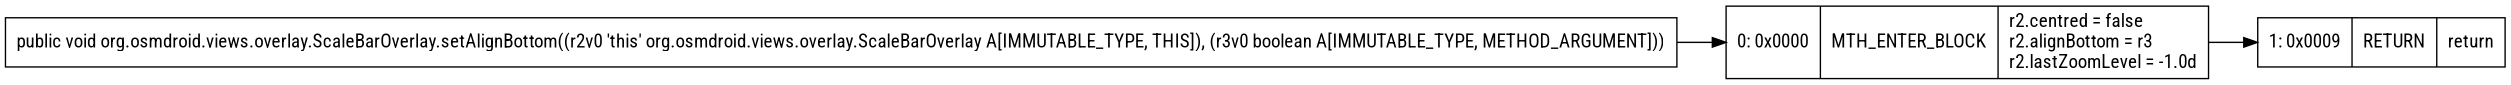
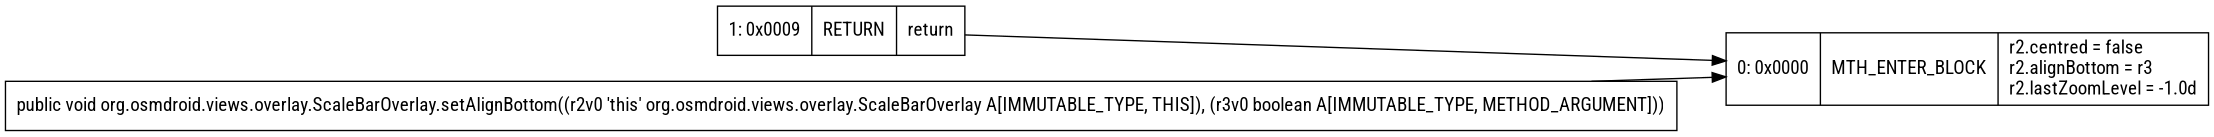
edge "0: 0x0000" -> "1: 0x0009": reversed
